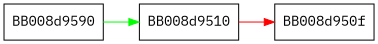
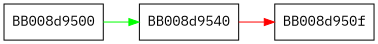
node "BB008d9590": label "BB008d9590" -> "BB008d9500"
node "BB008d9510": label "BB008d9510" -> "BB008d9540"
